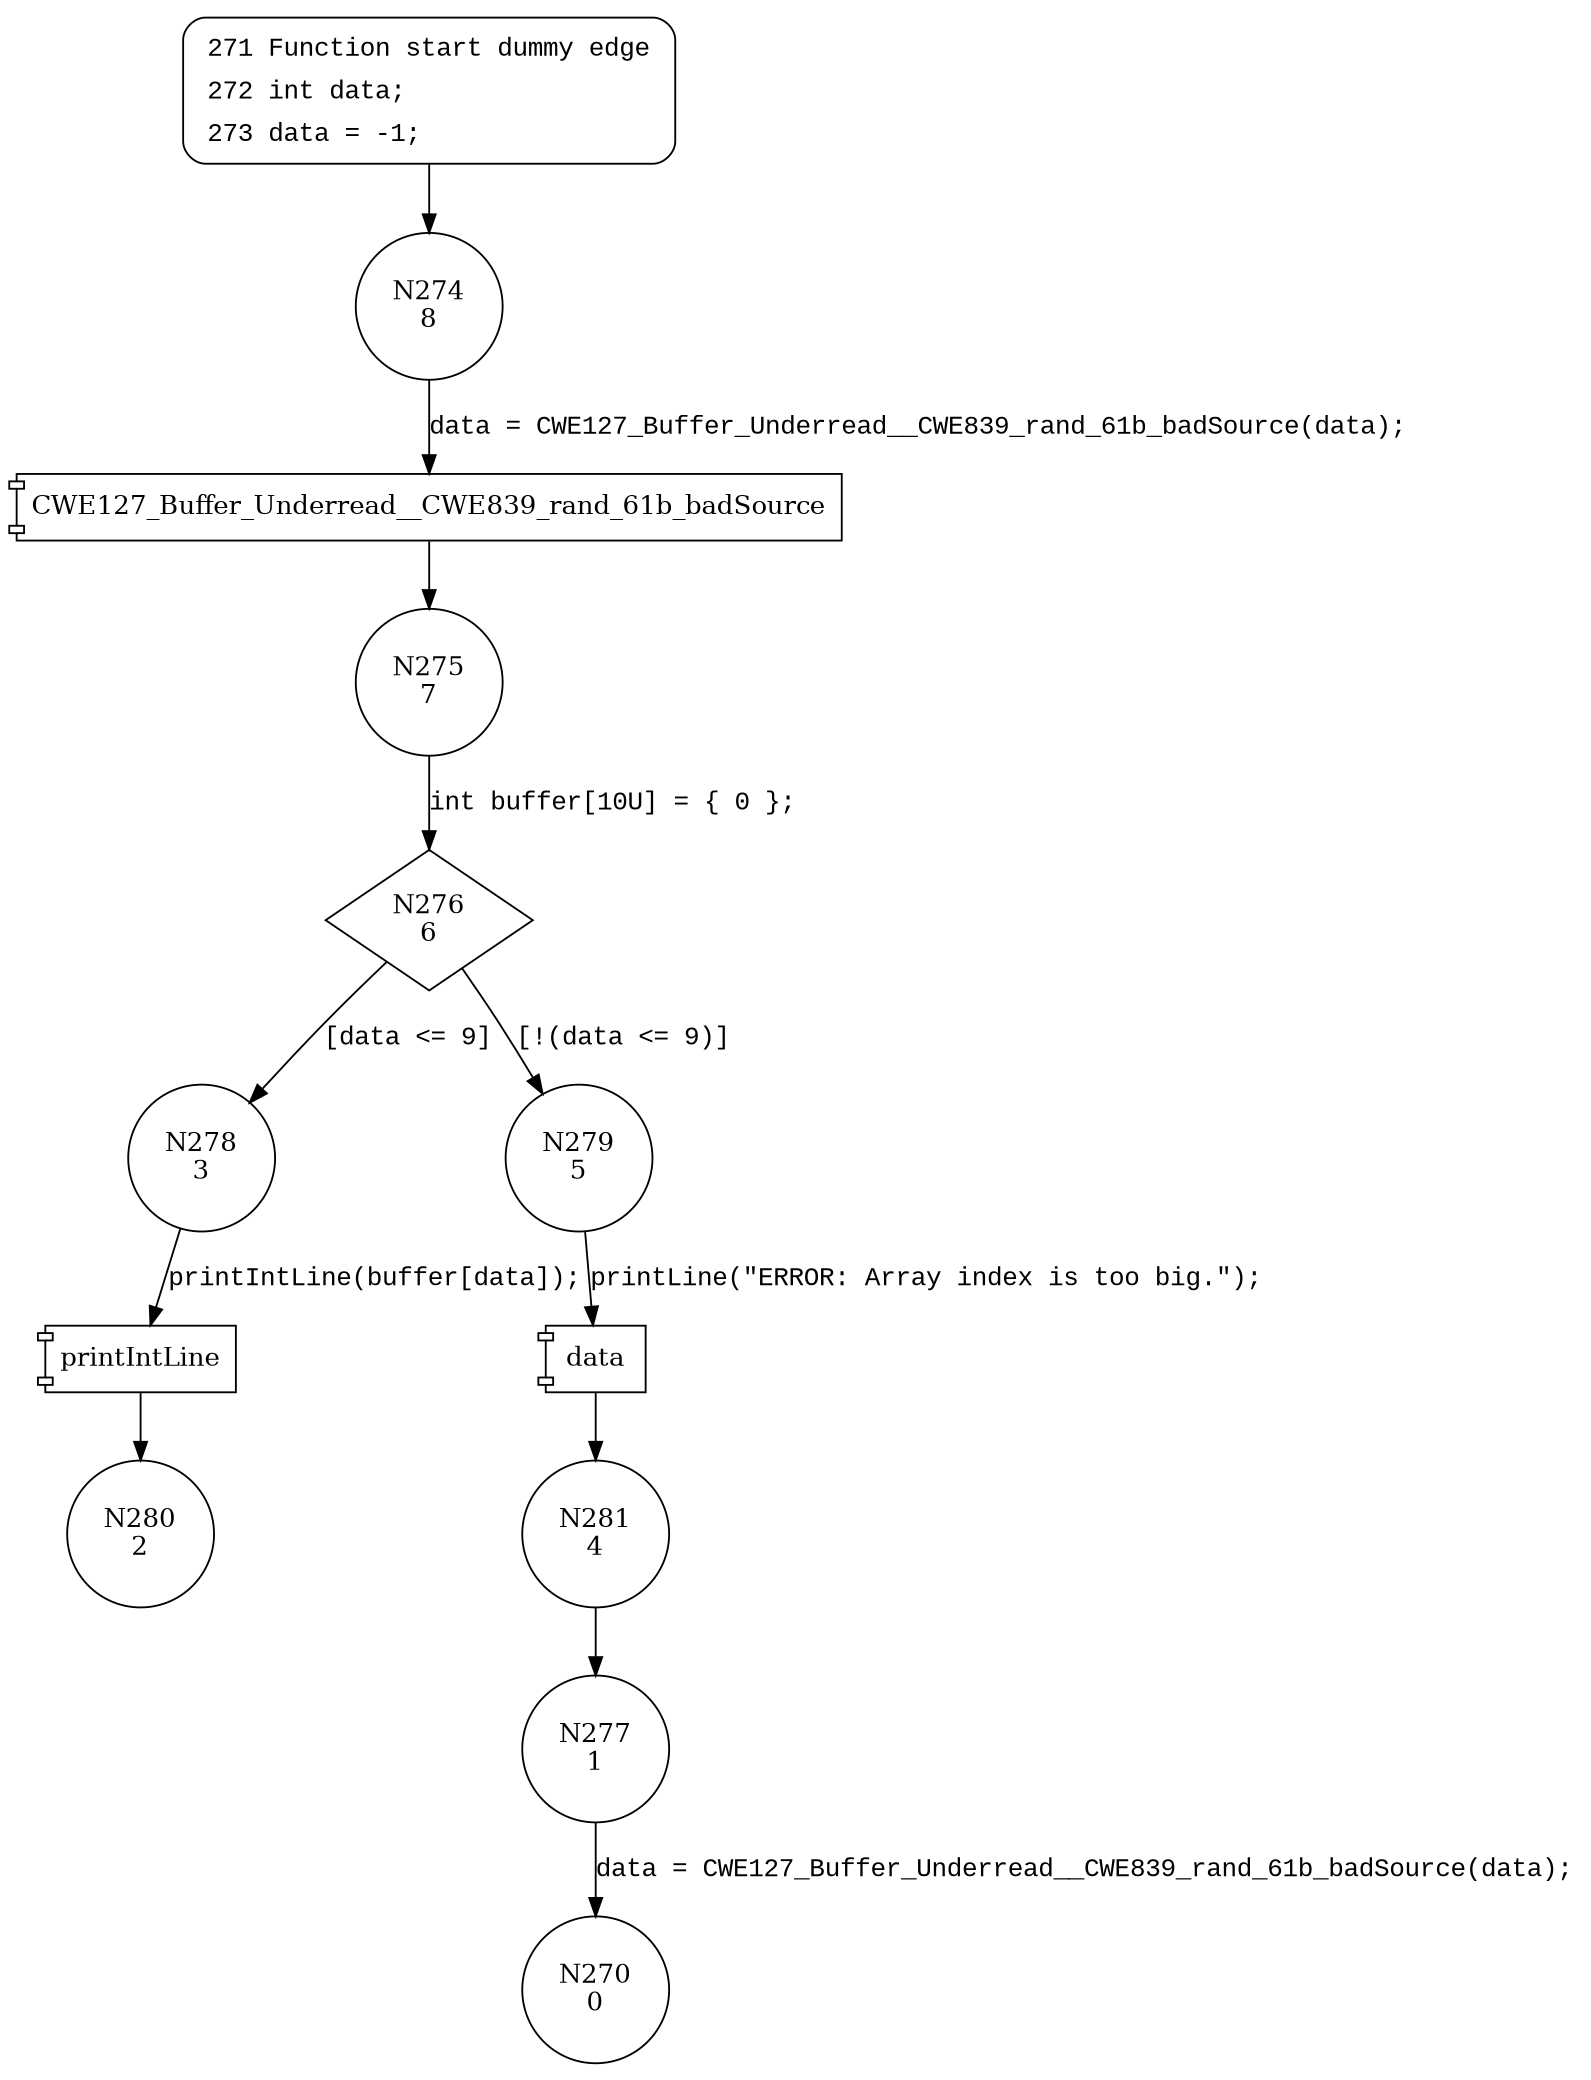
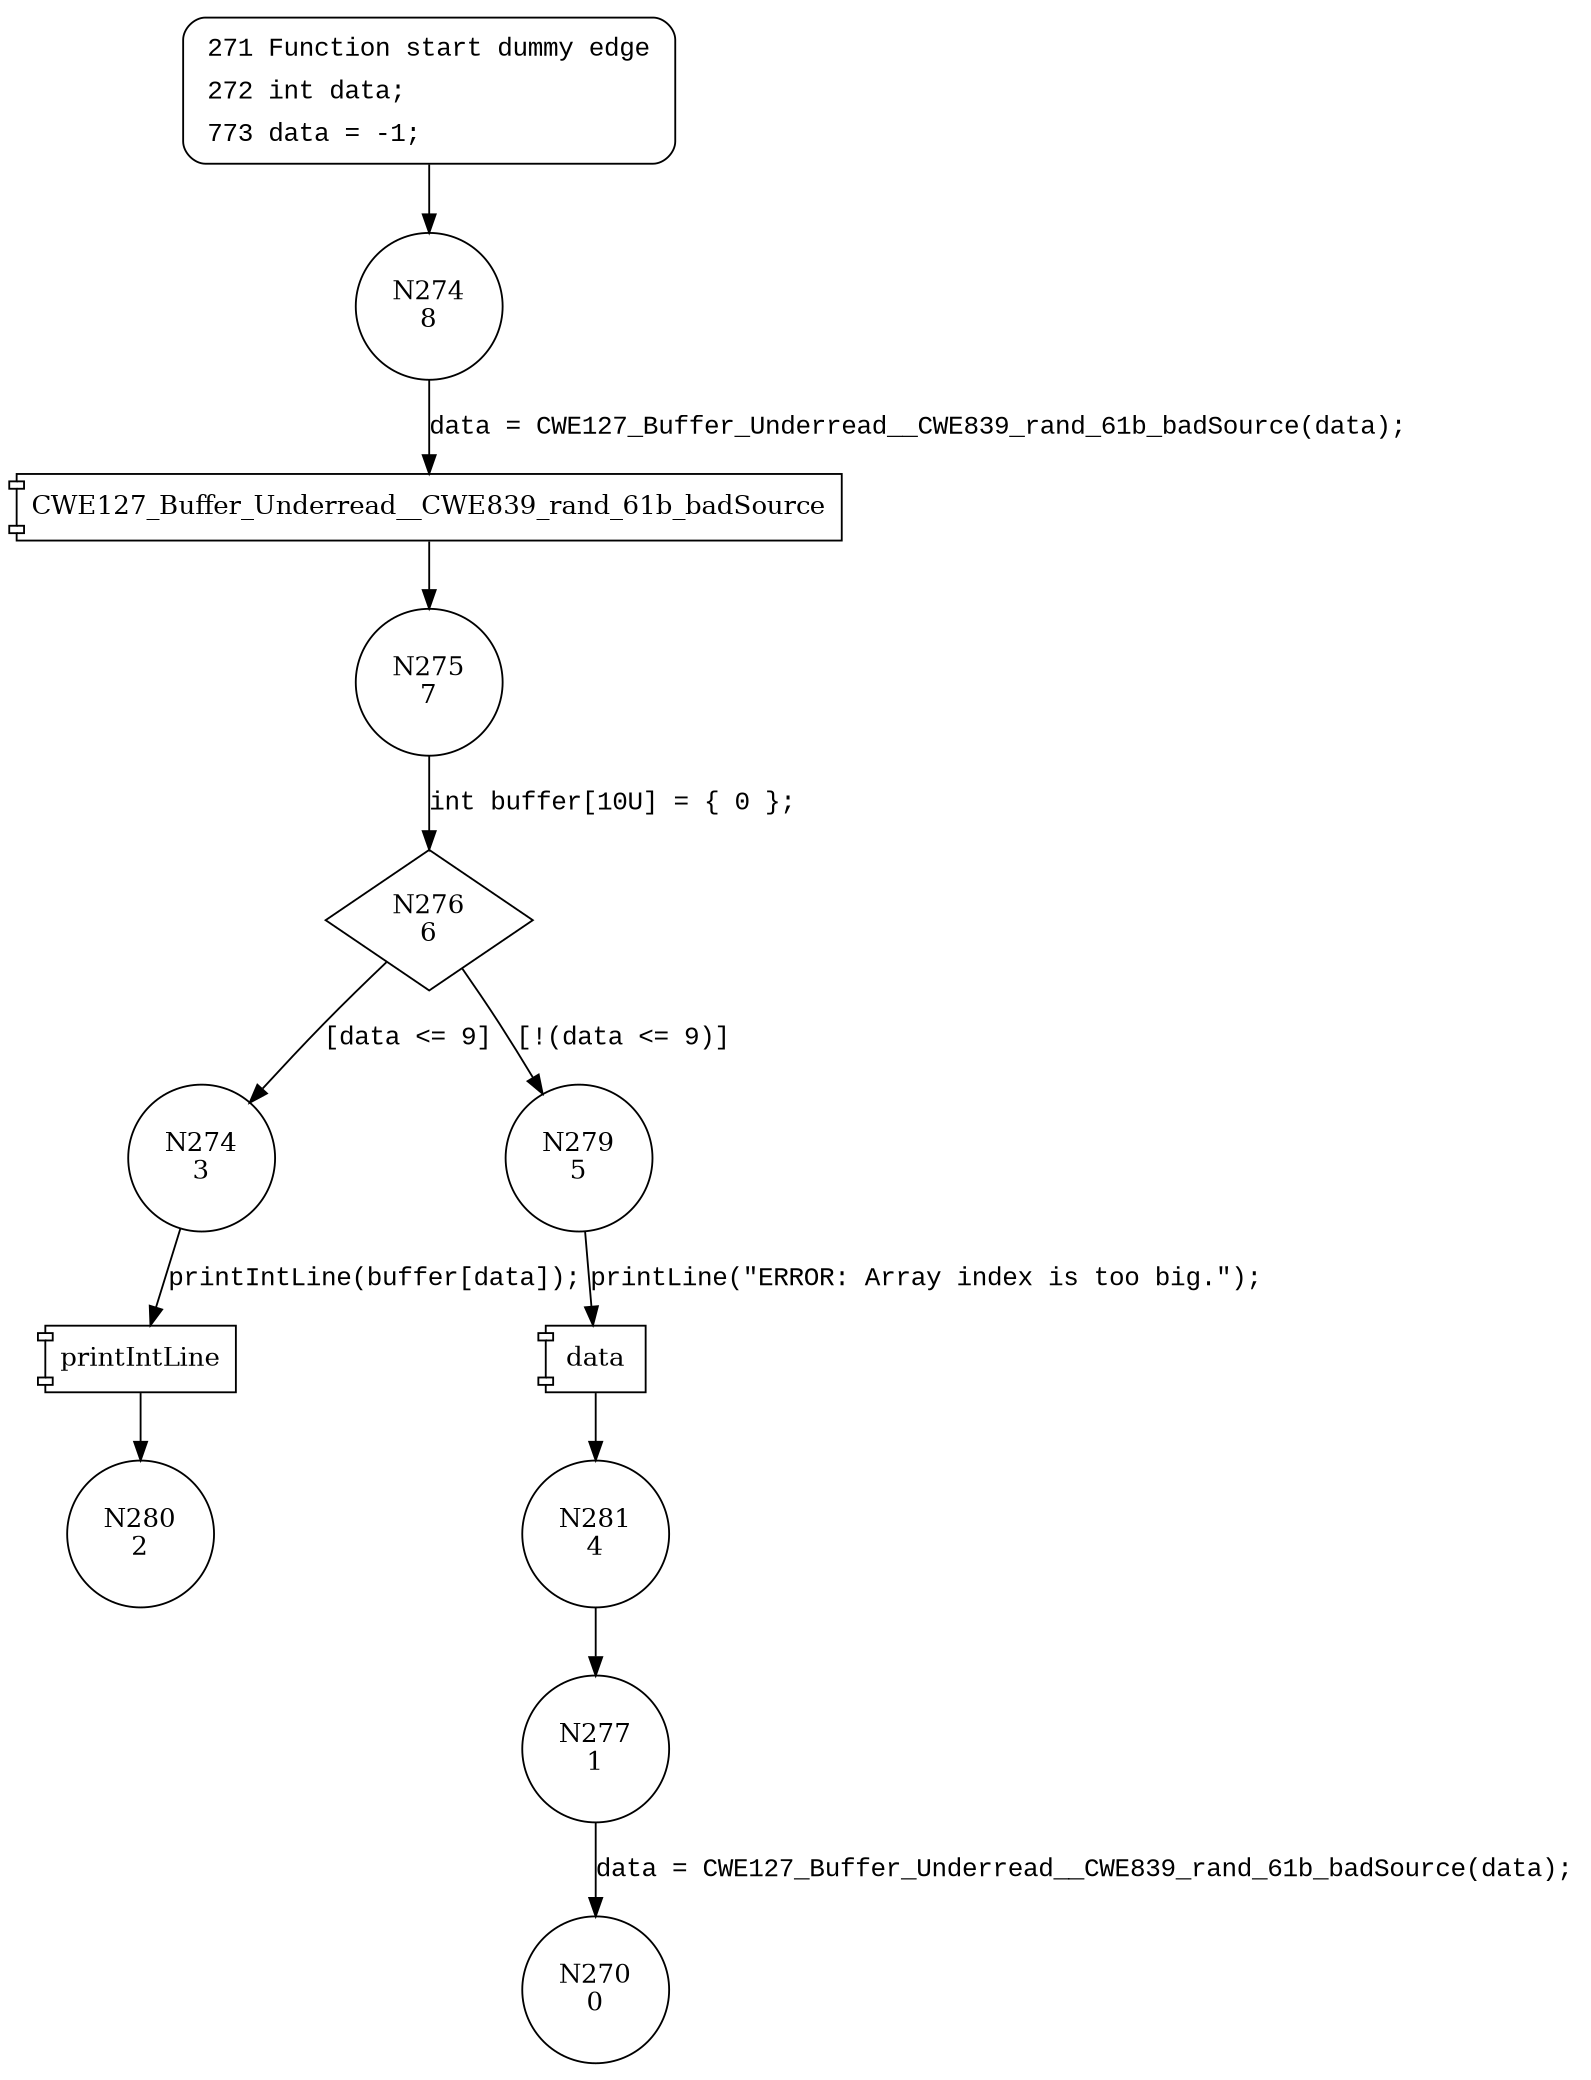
node "271": text "273" -> "773"
node "N278 3": label "N278 3" -> "N274 3"
